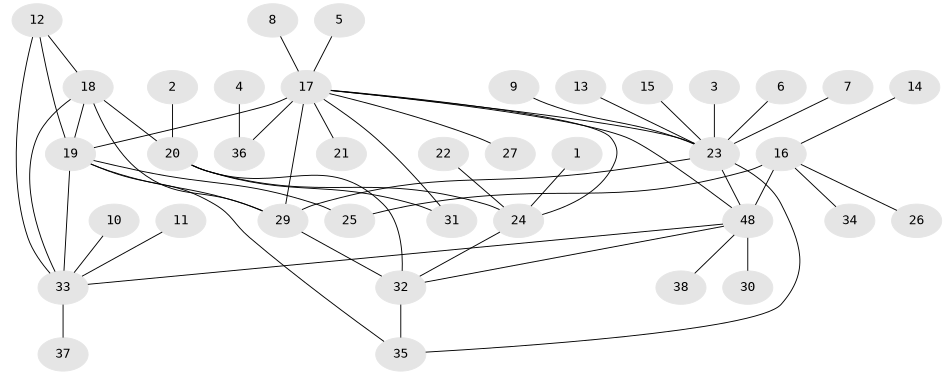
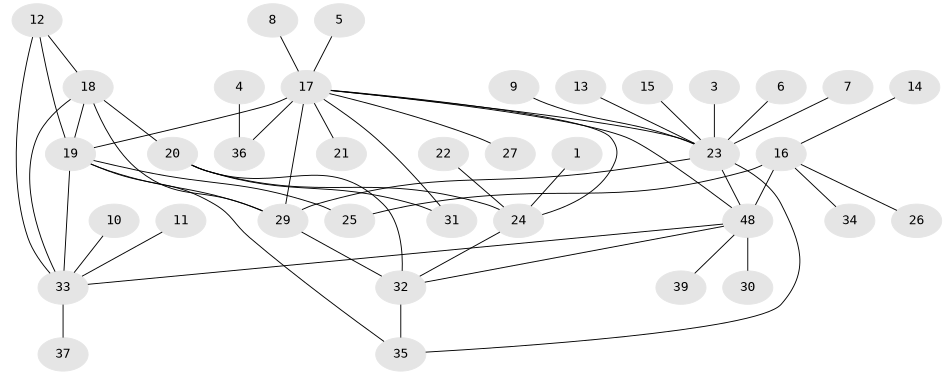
node "2": removed
node "38": label "38" -> "39"
